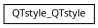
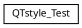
node "QTstyle_QTstyle": label "QTstyle_QTstyle" -> "QTstyle_Test"
